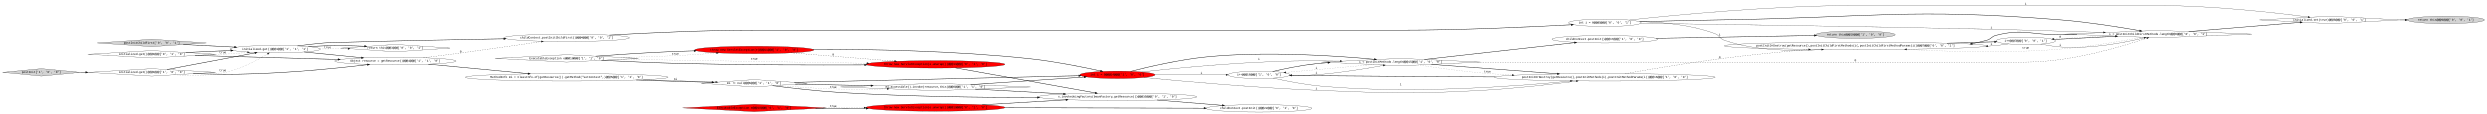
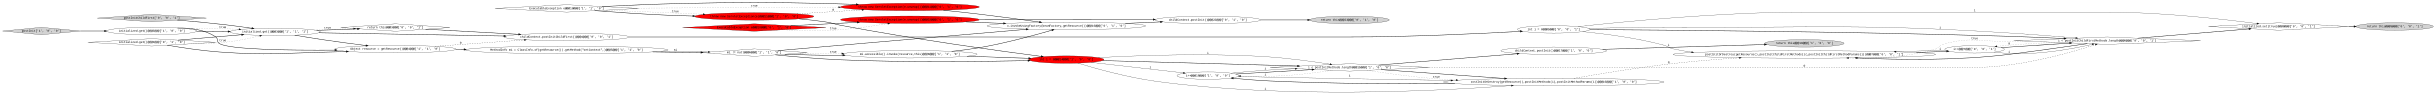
node "return this@@@23@@@['0', '1', '0']": added
edge "return this@@@3@@@['0', '0', '1']" -> "childContext.postInitChildFirst()@@@4@@@['0', '0', '1']": added
node "initialized.get()@@@3@@@['1', '0', '0']": shape diamond -> ellipse
node "mi.accessible().invoke(resource,this)@@@8@@@['1', '1', '0']": shape diamond -> ellipse
